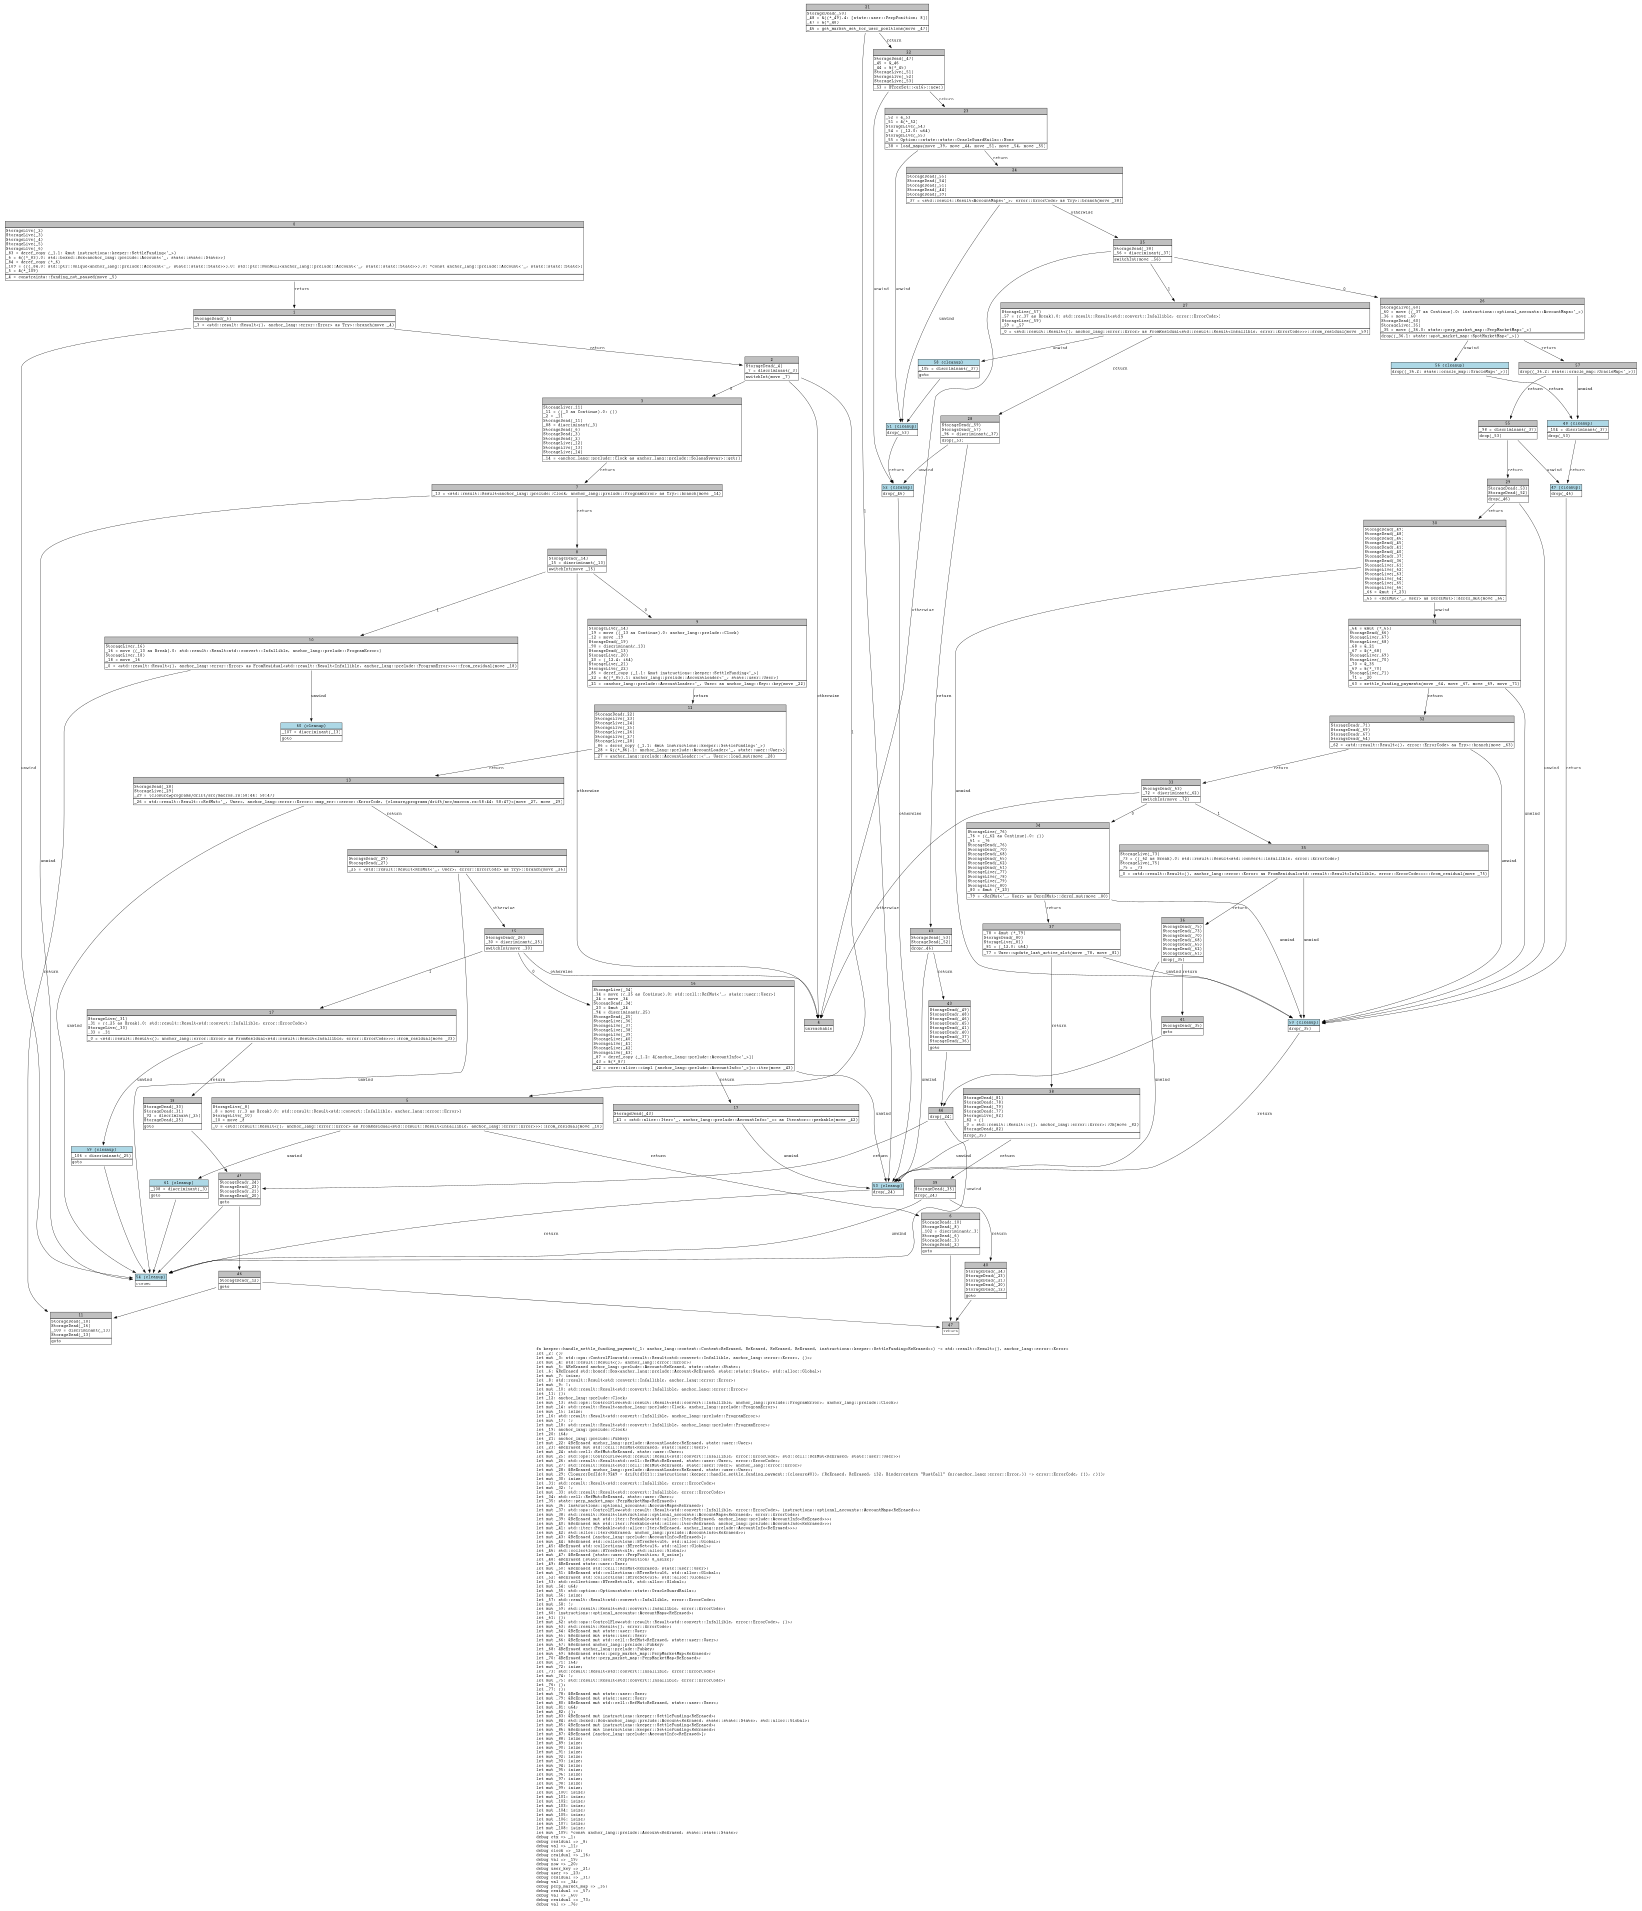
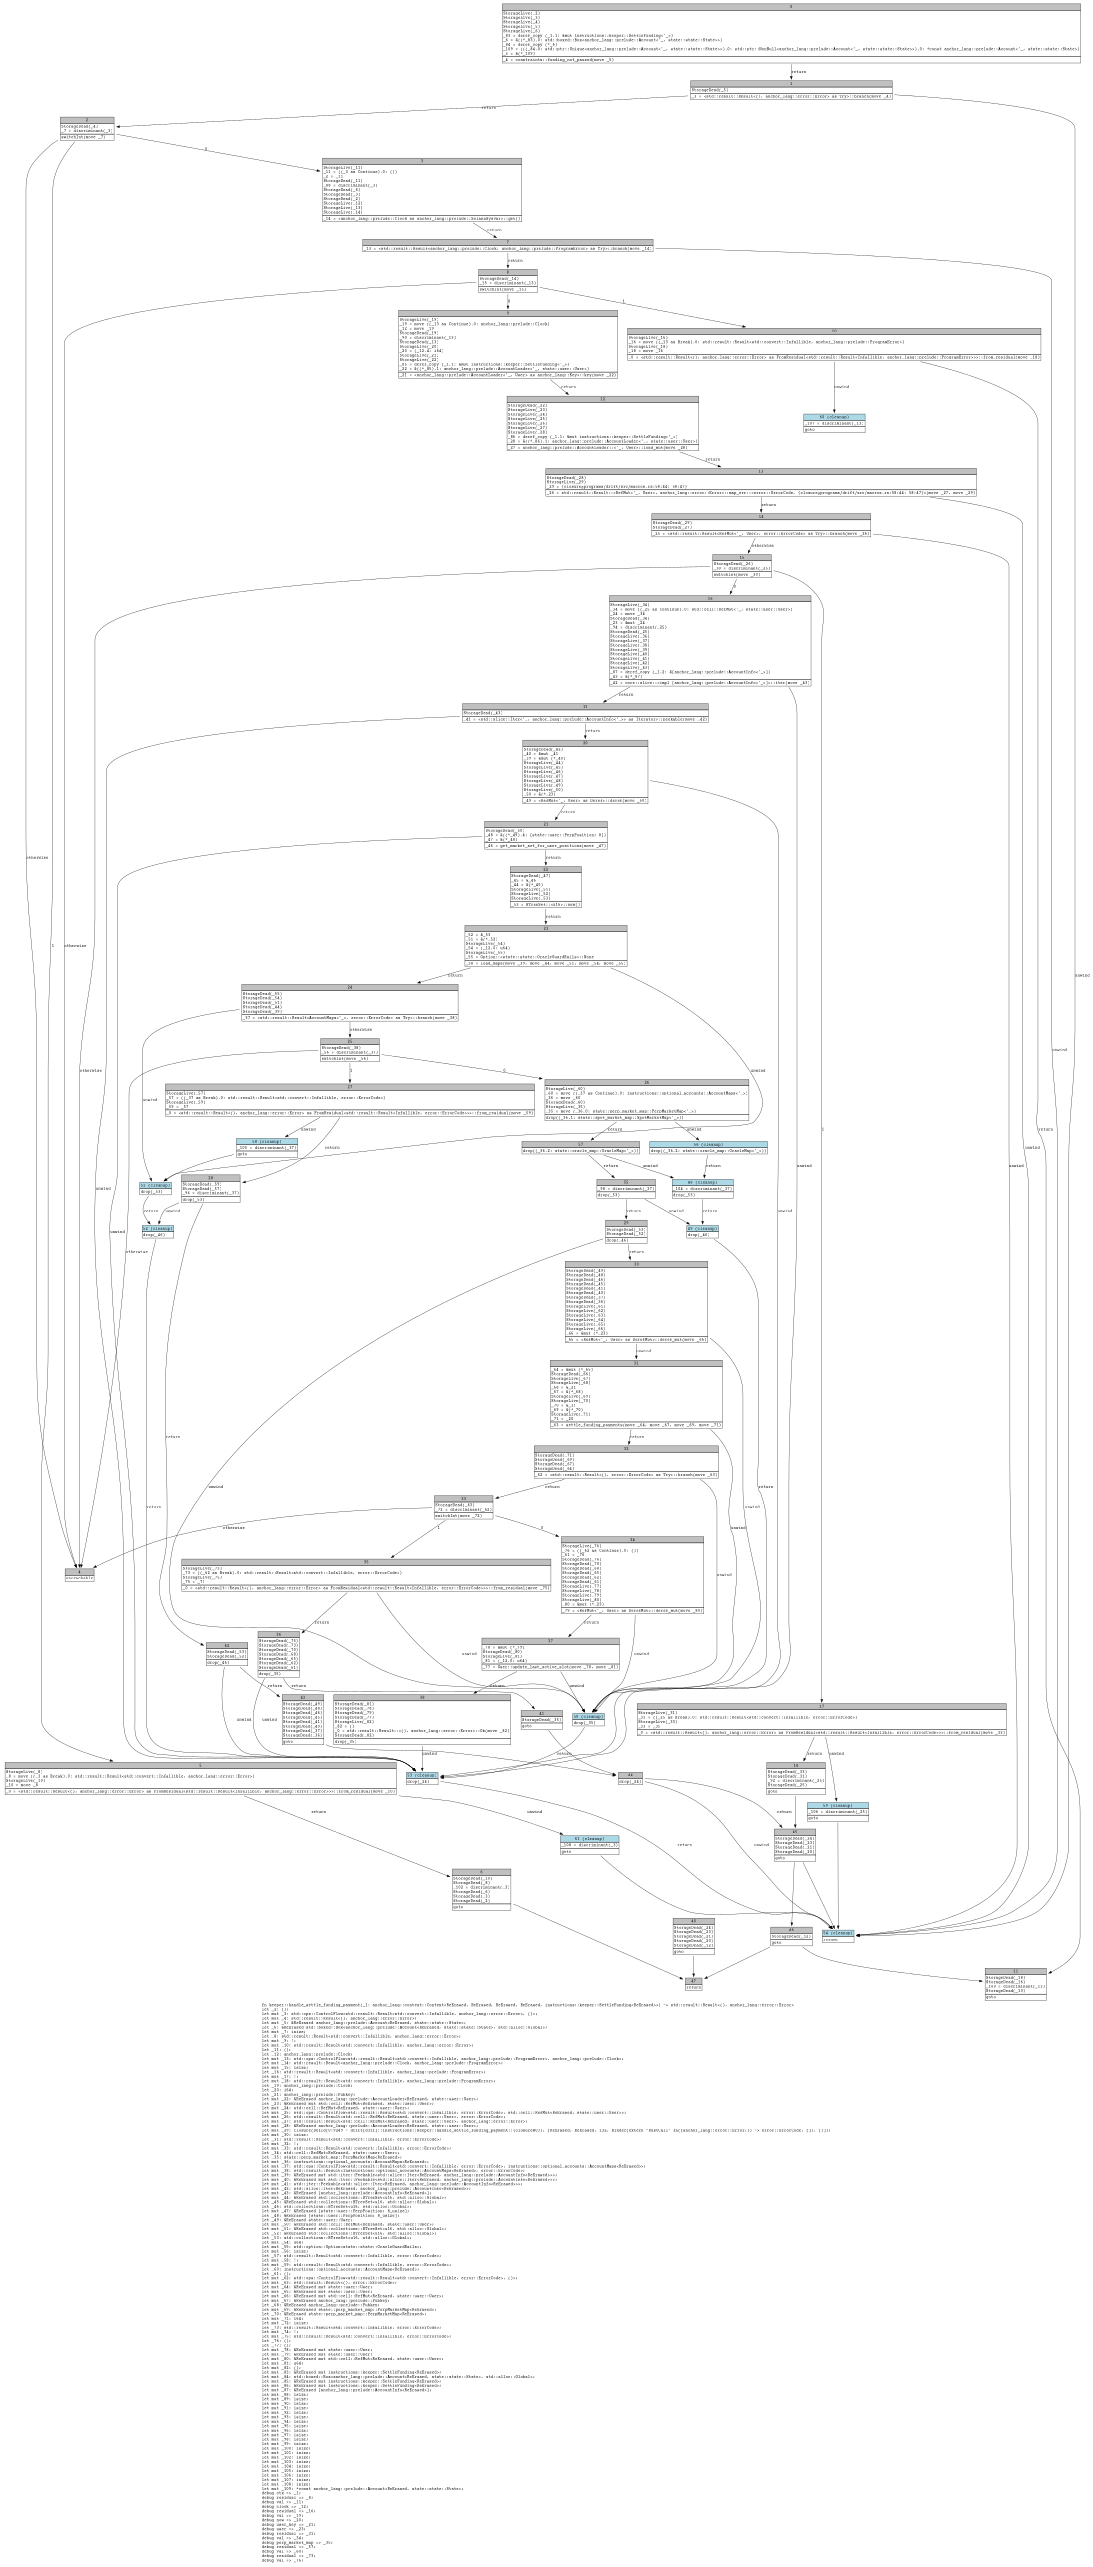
edge "22" -> "52 (cleanup)": removed, label "unwind"
edge "21" -> "53 (cleanup)": label "1" -> "unwind"
node "9": text "StorageLive(_14)" -> "StorageLive(_19)"
node "20": added
edge "52 (cleanup)" -> "53 (cleanup)": label "otherwise" -> "return"
node "39": removed
